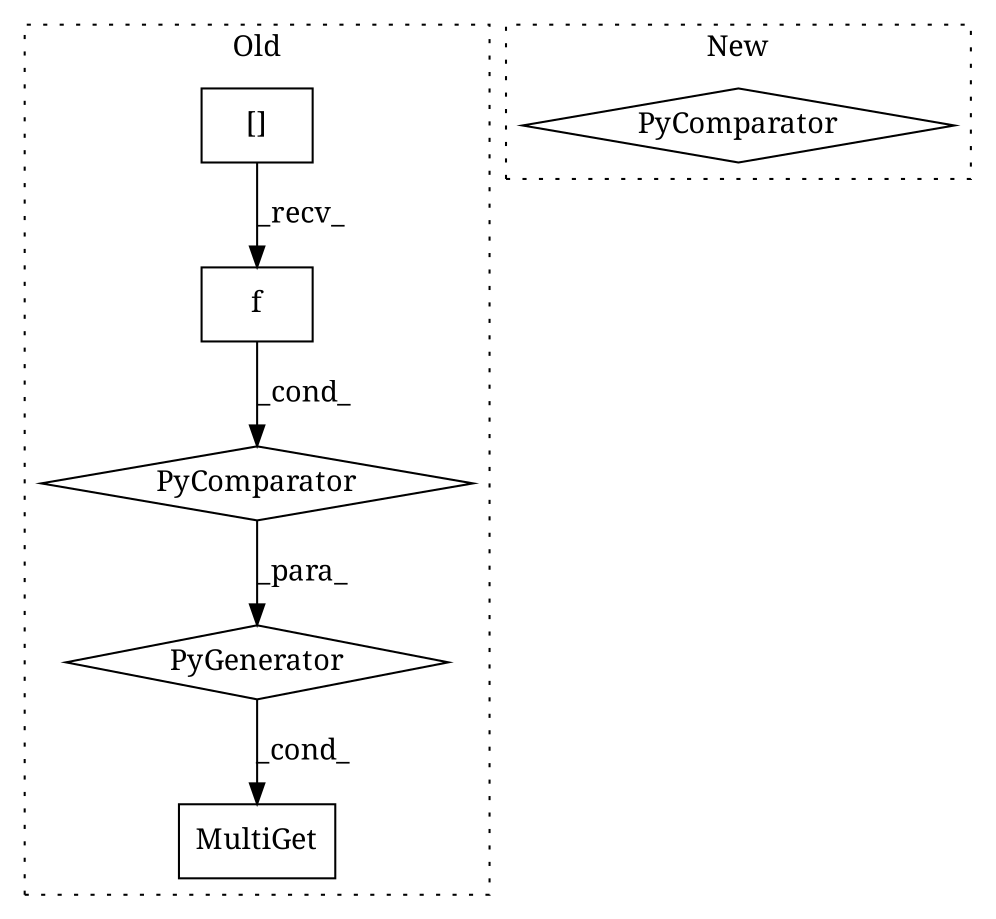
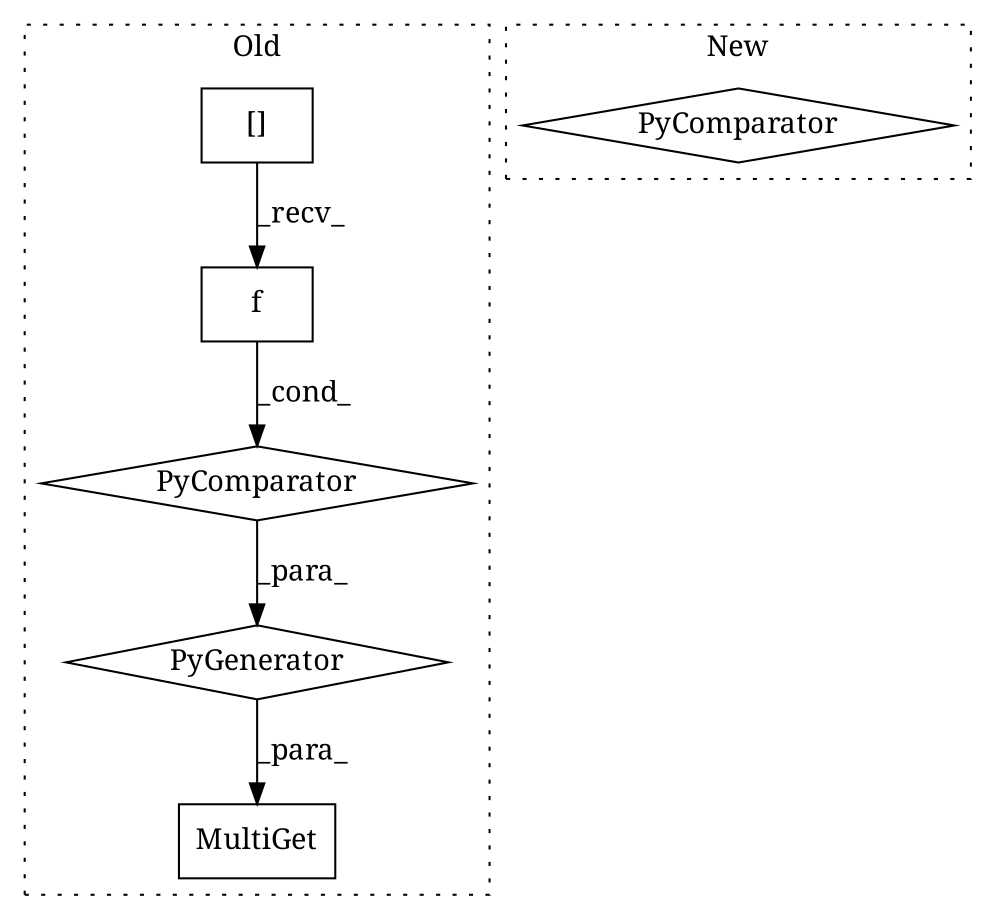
edge "PyGenerator" -> "MultiGet": label "_cond_" -> "_para_"
